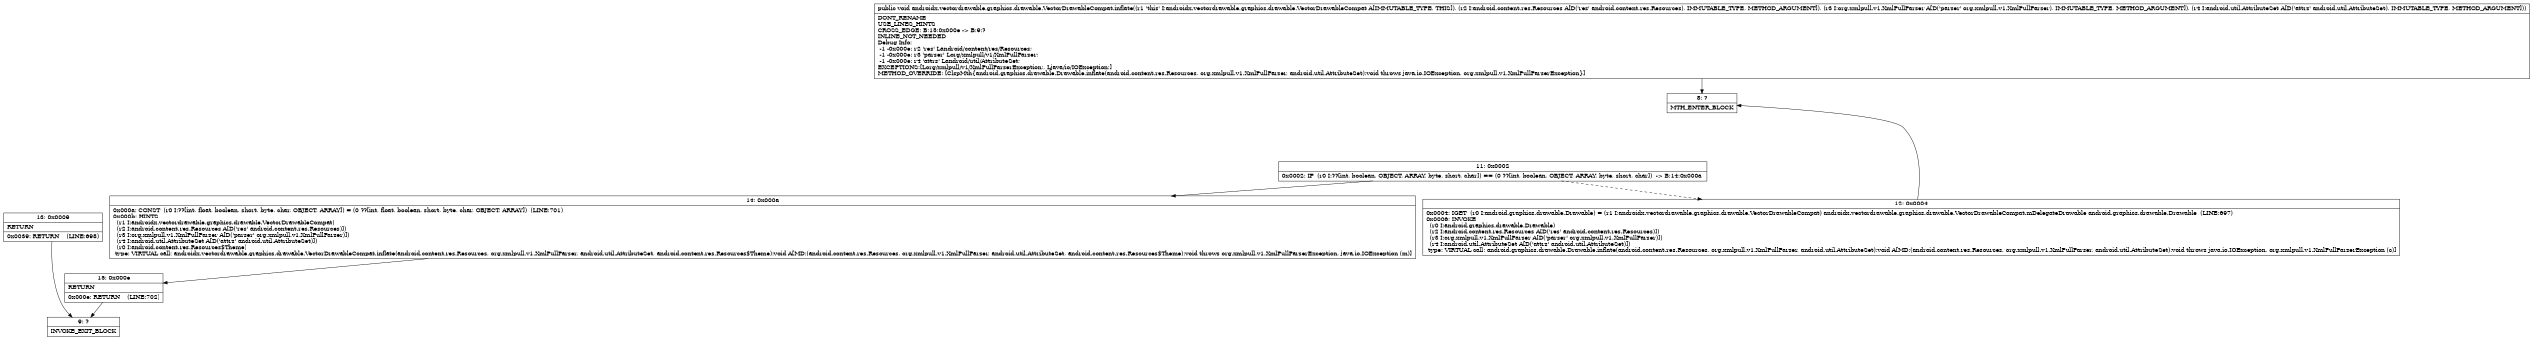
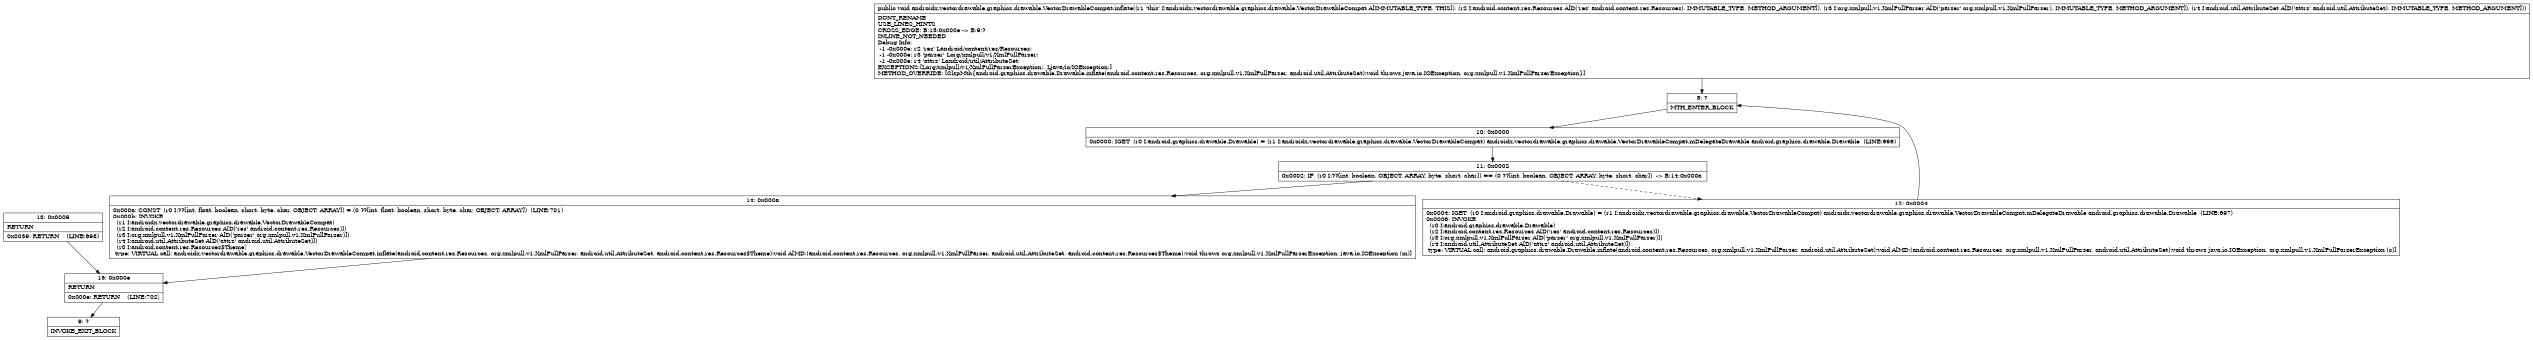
node "10: 0x0000": added
node "14: 0x000a": text "0x000b: HINTS" -> "0x000b: INVOKE"
edge "13: 0x0009" -> "9: ?": now "13: 0x0009" -> "15: 0x000e"
